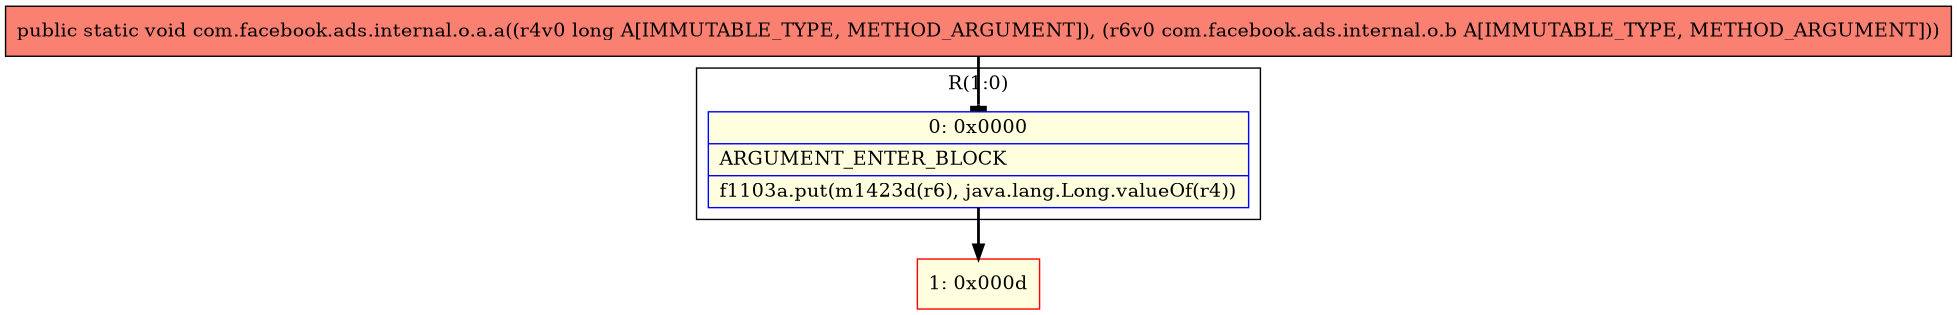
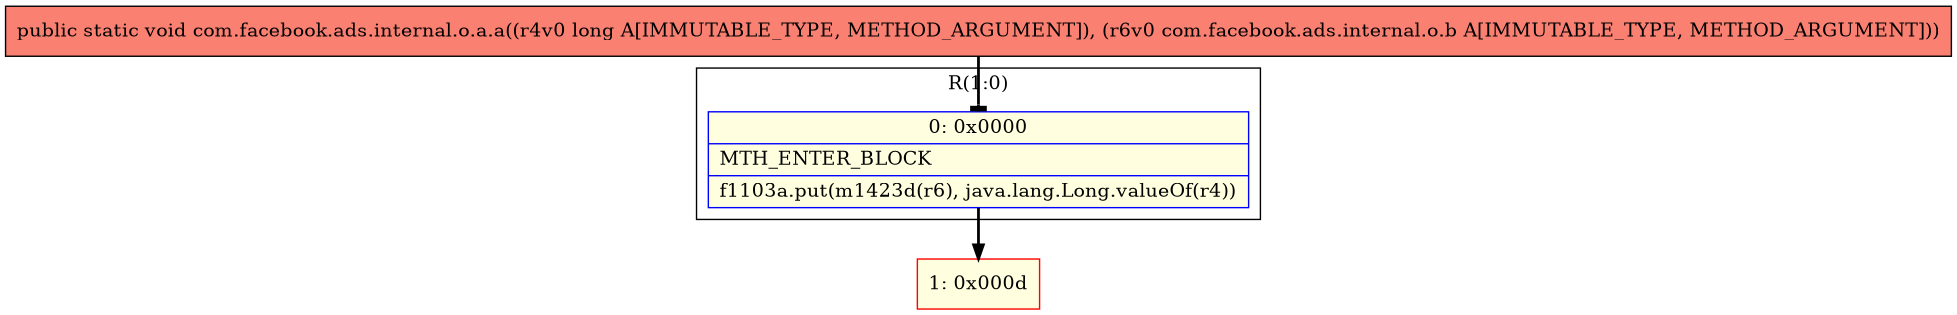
node "0: 0x0000": text "ARGUMENT_ENTER_BLOCK" -> "MTH_ENTER_BLOCK"
